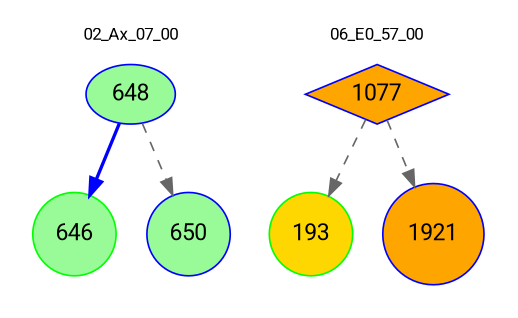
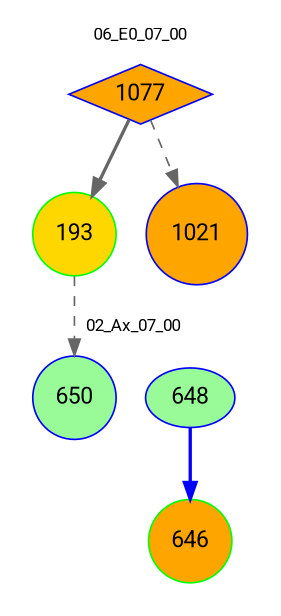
cluster "06_E0_57_00": label "06_E0_57_00" -> "06_E0_07_00"
edge "1077" -> "193": style dashed -> bold
edge "648" -> "650": now "193" -> "650"
node "646": fillcolor palegreen -> orange
node "1921": label "1921" -> "1021"
